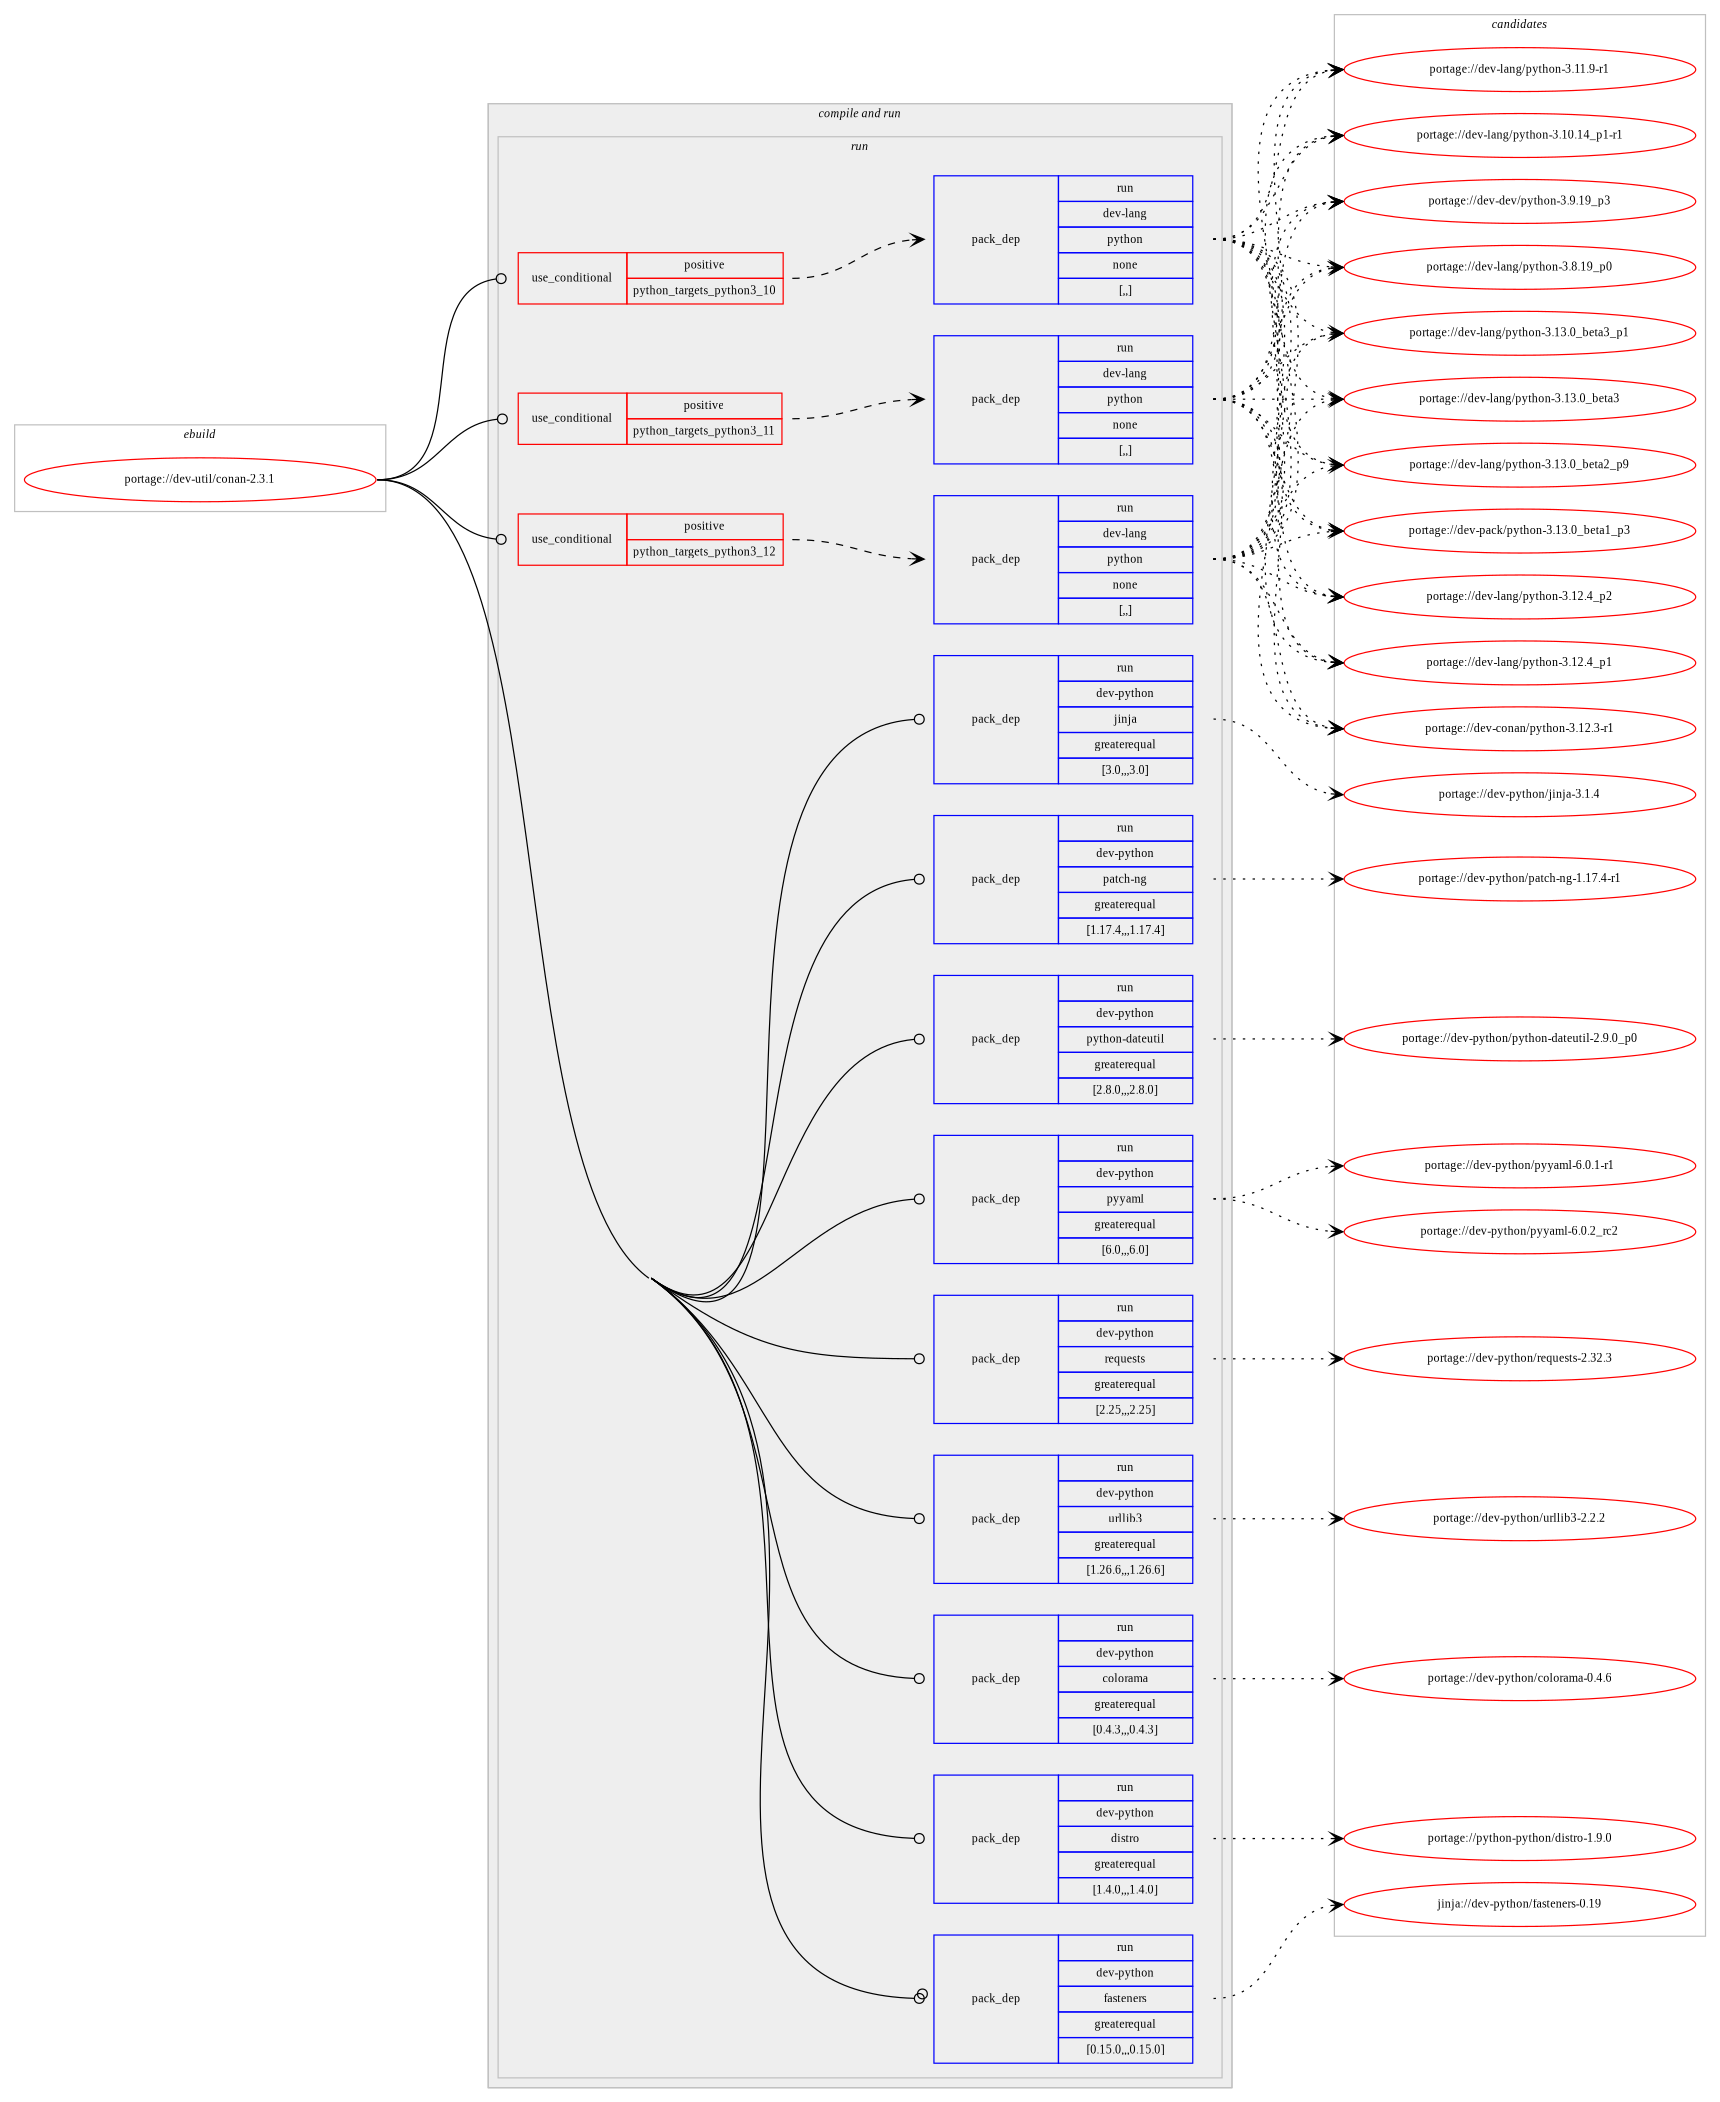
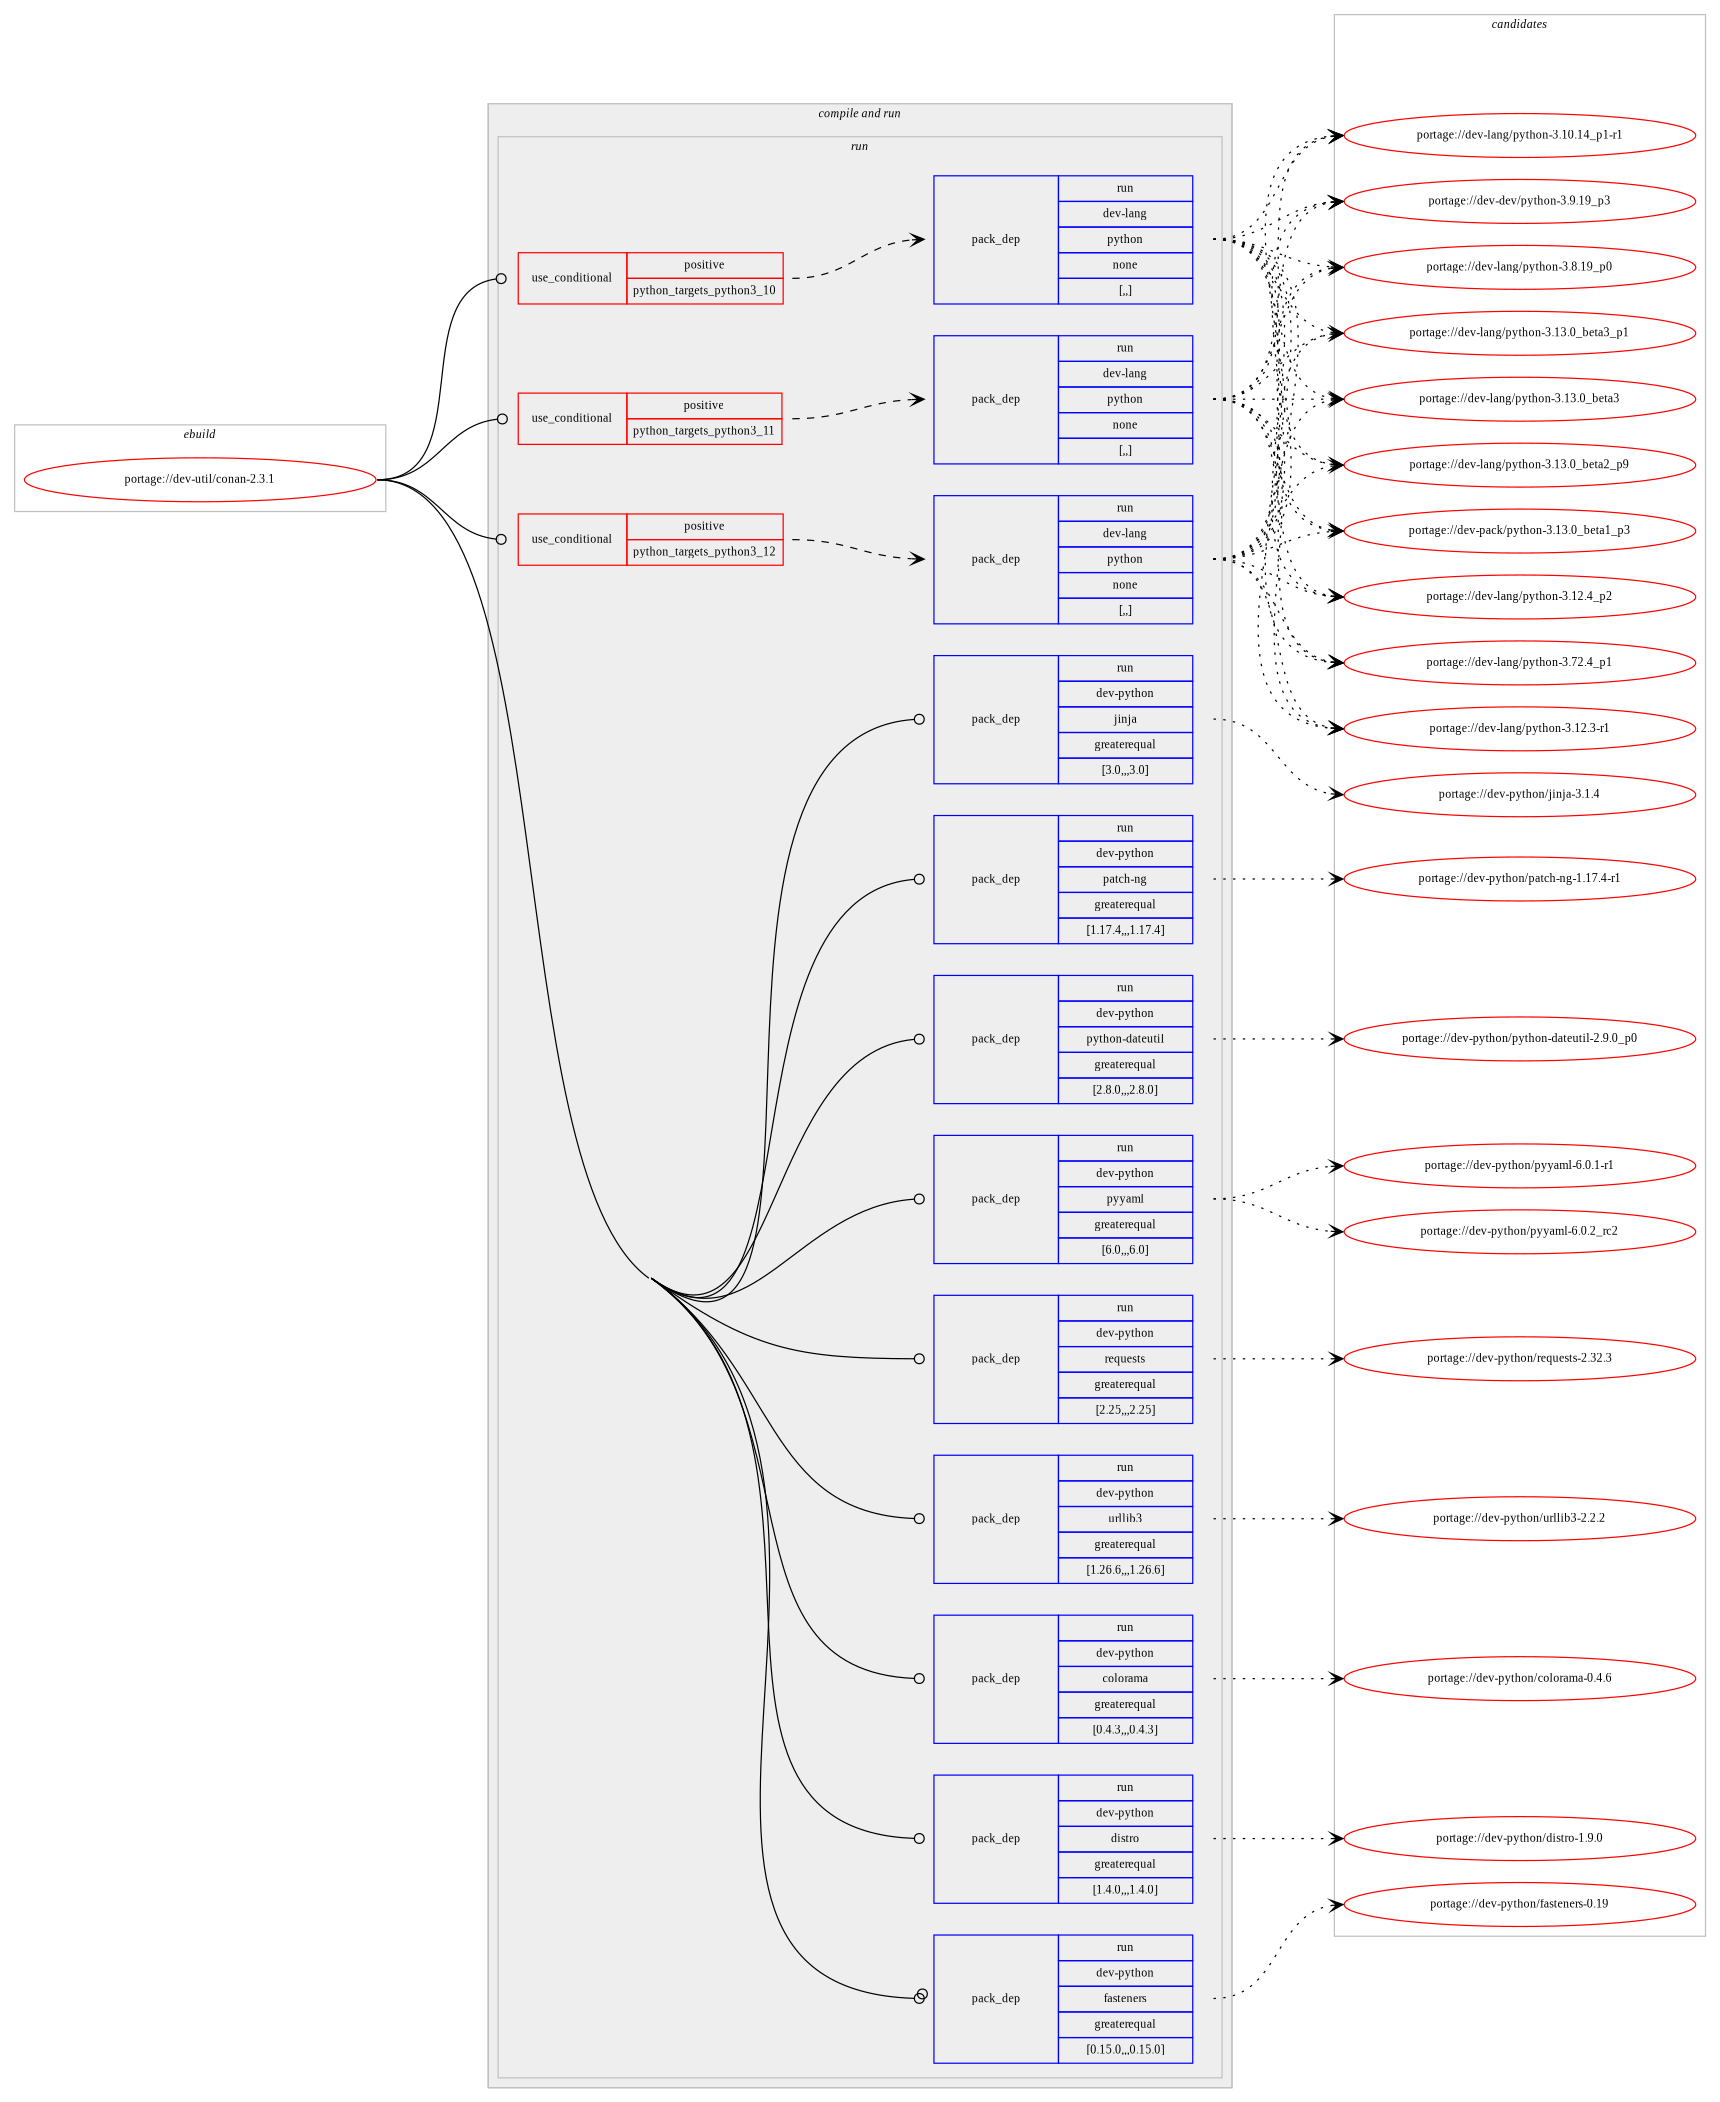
node "portage://dev-lang/python-3.11.9-r1": removed
node "portage://dev-lang/python-3.12.4_p1": label "portage://dev-lang/python-3.12.4_p1" -> "portage://dev-lang/python-3.72.4_p1"
node "portage://dev-conan/python-3.12.3-r1": label "portage://dev-conan/python-3.12.3-r1" -> "portage://dev-lang/python-3.12.3-r1"
node "portage://python-python/distro-1.9.0": label "portage://python-python/distro-1.9.0" -> "portage://dev-python/distro-1.9.0"
node "jinja://dev-python/fasteners-0.19": label "jinja://dev-python/fasteners-0.19" -> "portage://dev-python/fasteners-0.19"
